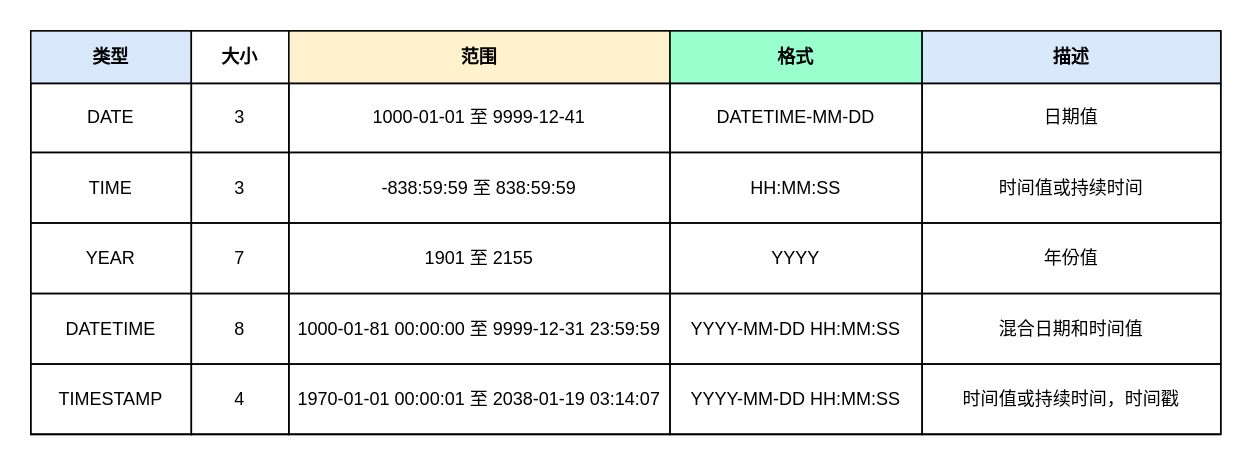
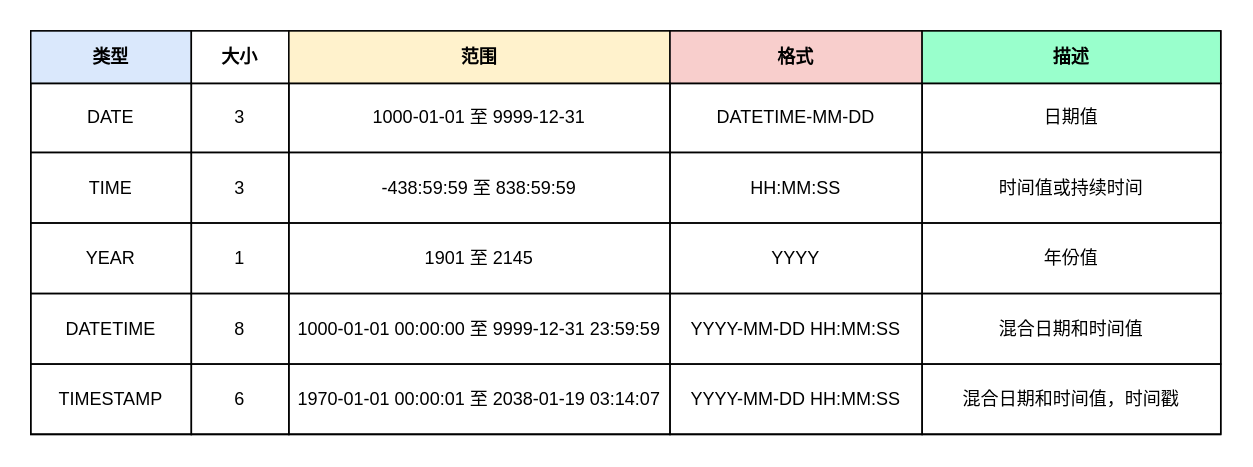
node "格式": fillcolor #99ffcc -> #f8cecc
node "描述": fillcolor #dae8fc -> #99ffcc
node "1000-01-01 至 9999-12-41": label "1000-01-01 至 9999-12-41" -> "1000-01-01 至 9999-12-31"
node "-838:59:59 至 838:59:59": label "-838:59:59 至 838:59:59" -> "-438:59:59 至 838:59:59"
node "7": label "7" -> "1"
node "1901 至 2155": label "1901 至 2155" -> "1901 至 2145"
node "1000-01-81 00:00:00 至 9999-12-31 23:59:59": label "1000-01-81 00:00:00 至 9999-12-31 23:59:59" -> "1000-01-01 00:00:00 至 9999-12-31 23:59:59"
node "4": label "4" -> "6"
node "时间值或持续时间，时间戳": label "时间值或持续时间，时间戳" -> "混合日期和时间值，时间戳"
